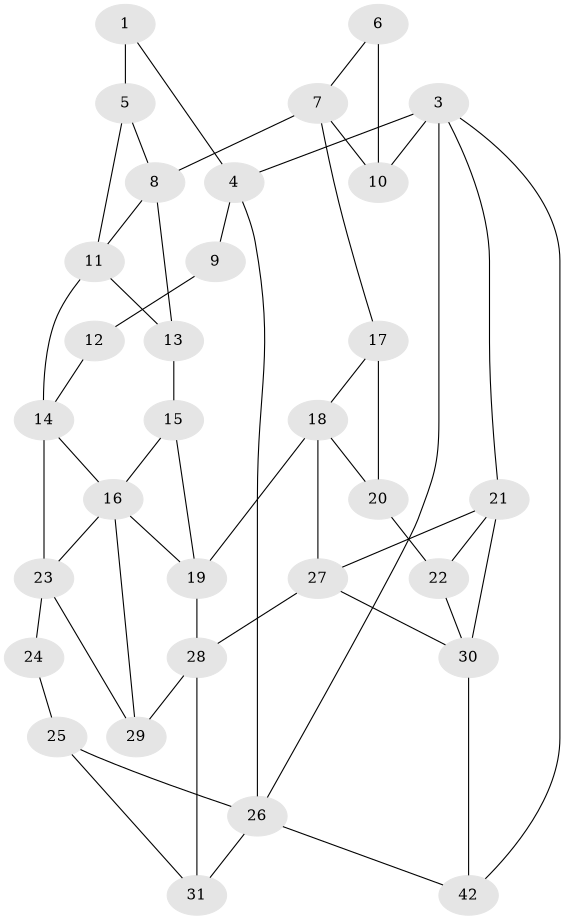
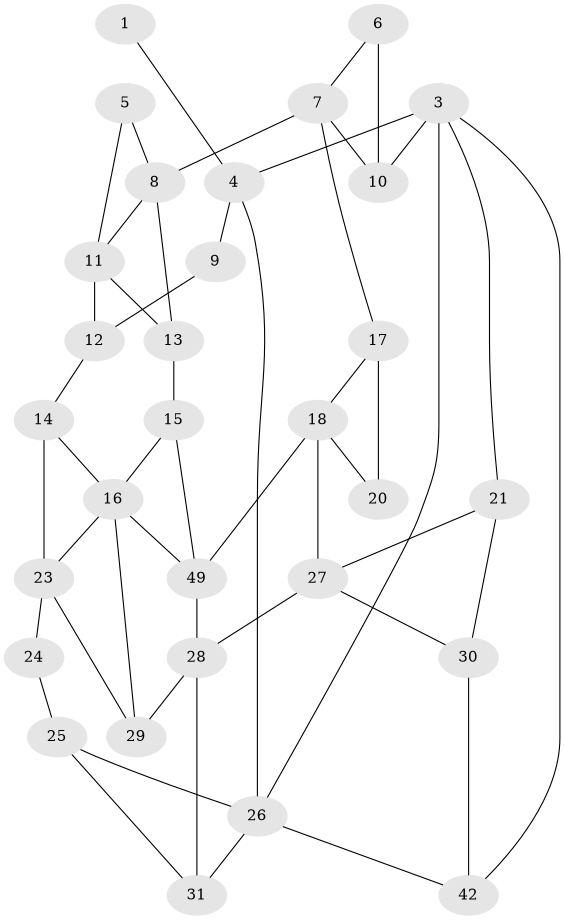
edge "1" -- "5": removed
edge "11" -- "14": now "11" -- "12"
node "19": label "19" -> "49"
node "22": removed
